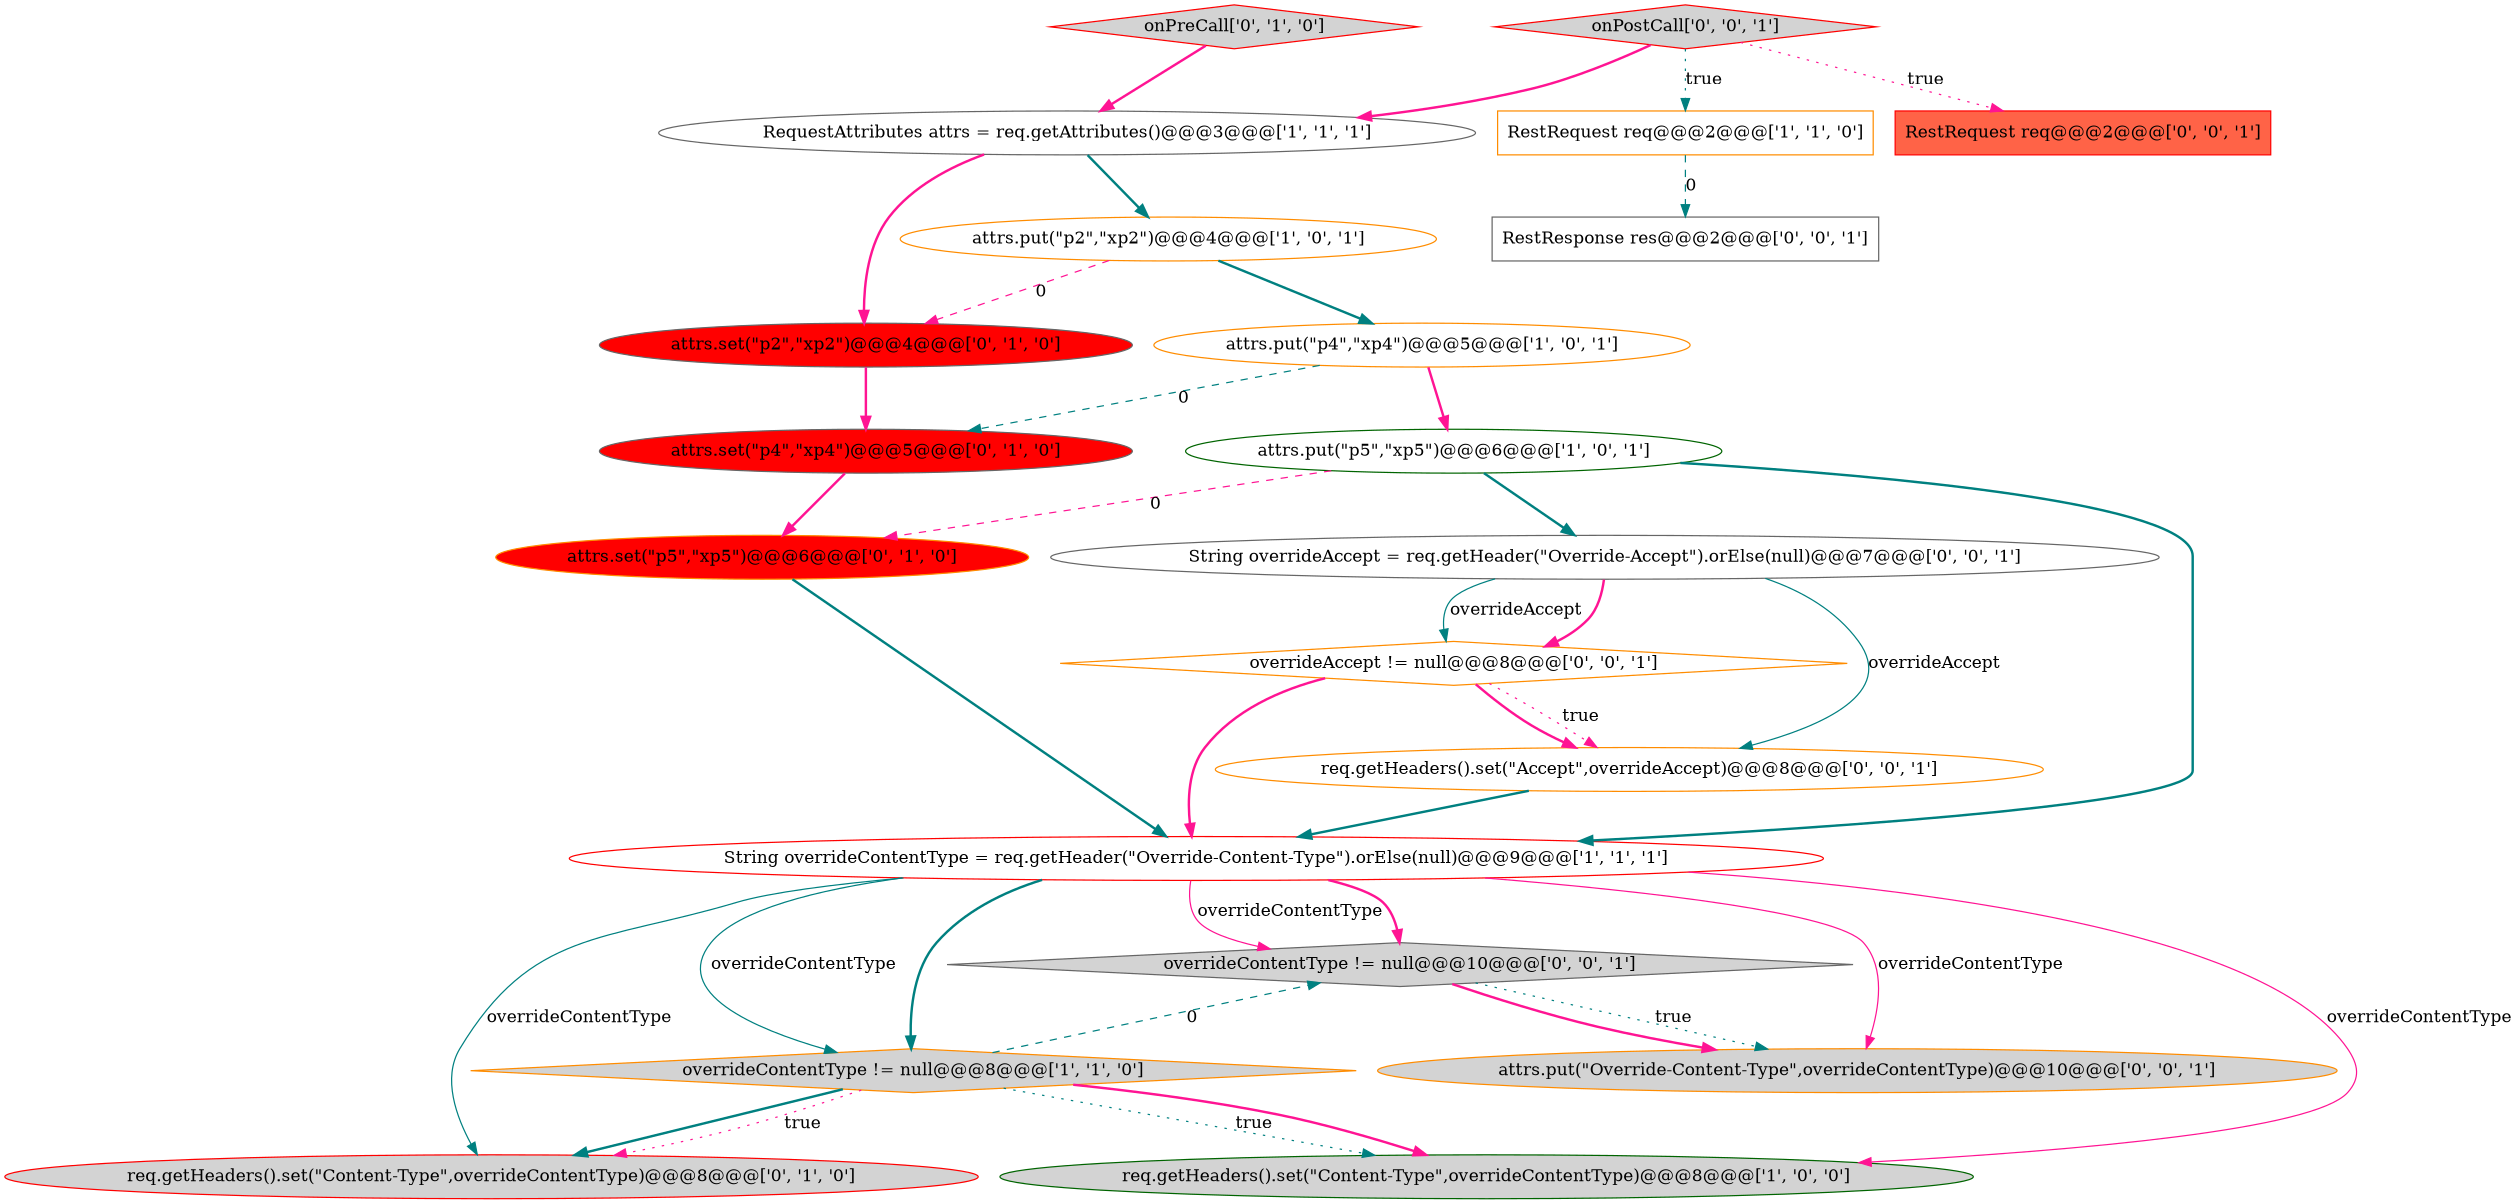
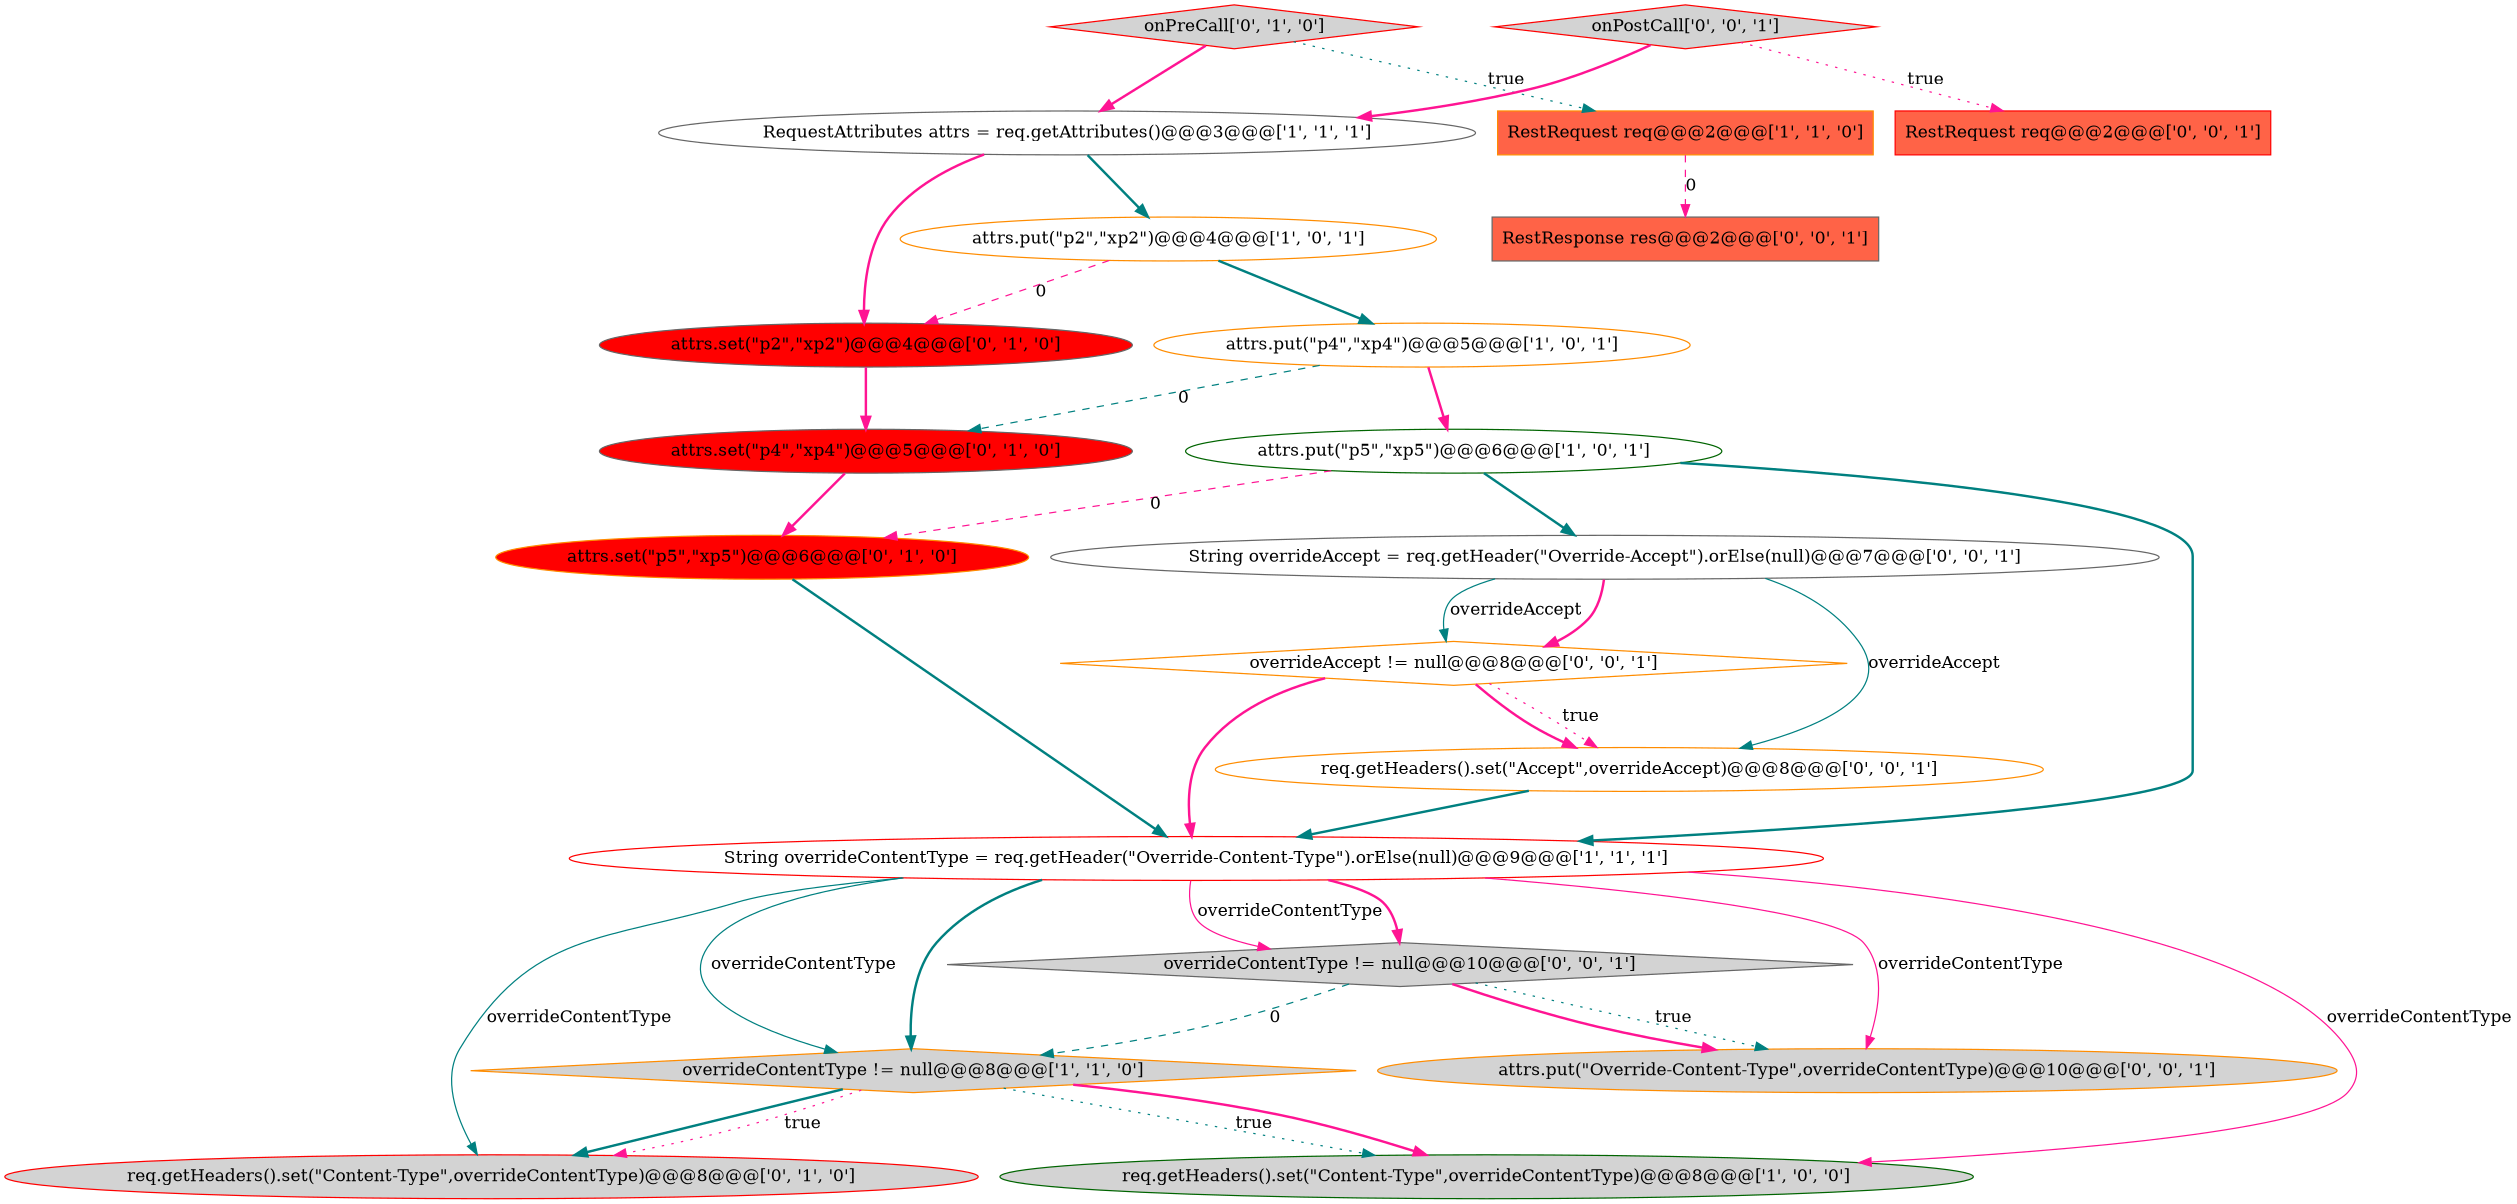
edge "onPostCall['0', '0', '1']" -> "RestRequest req@@@2@@@['1', '1', '0']": now "onPreCall['0', '1', '0']" -> "RestRequest req@@@2@@@['1', '1', '0']"
node "RestRequest req@@@2@@@['1', '1', '0']": fillcolor white -> tomato
edge "RestRequest req@@@2@@@['1', '1', '0']" -> "RestResponse res@@@2@@@['0', '0', '1']": color teal -> deeppink
node "RestResponse res@@@2@@@['0', '0', '1']": fillcolor white -> tomato
edge "overrideContentType != null@@@8@@@['1', '1', '0']" -> "overrideContentType != null@@@10@@@['0', '0', '1']": reversed
